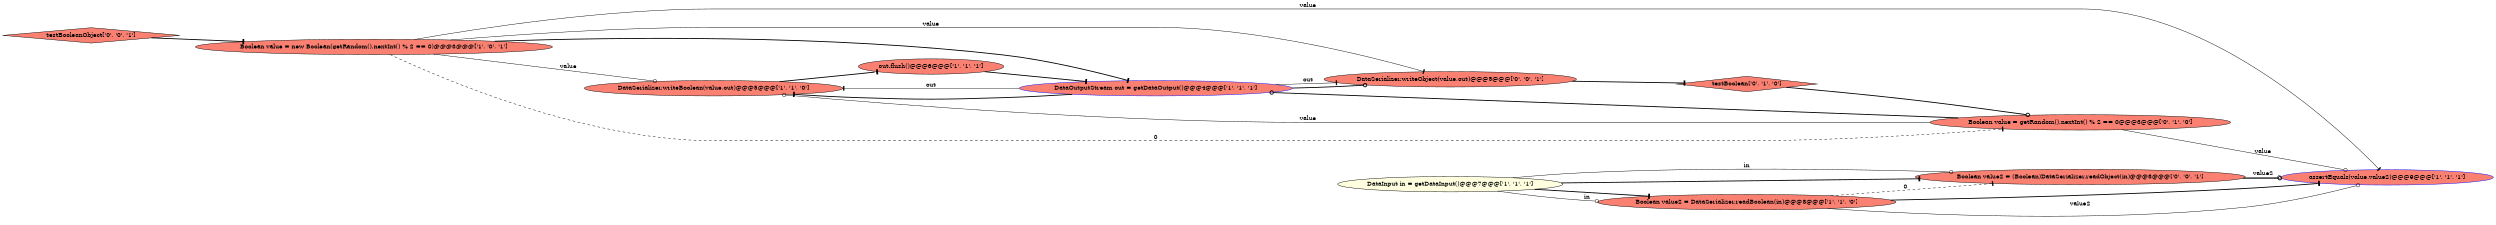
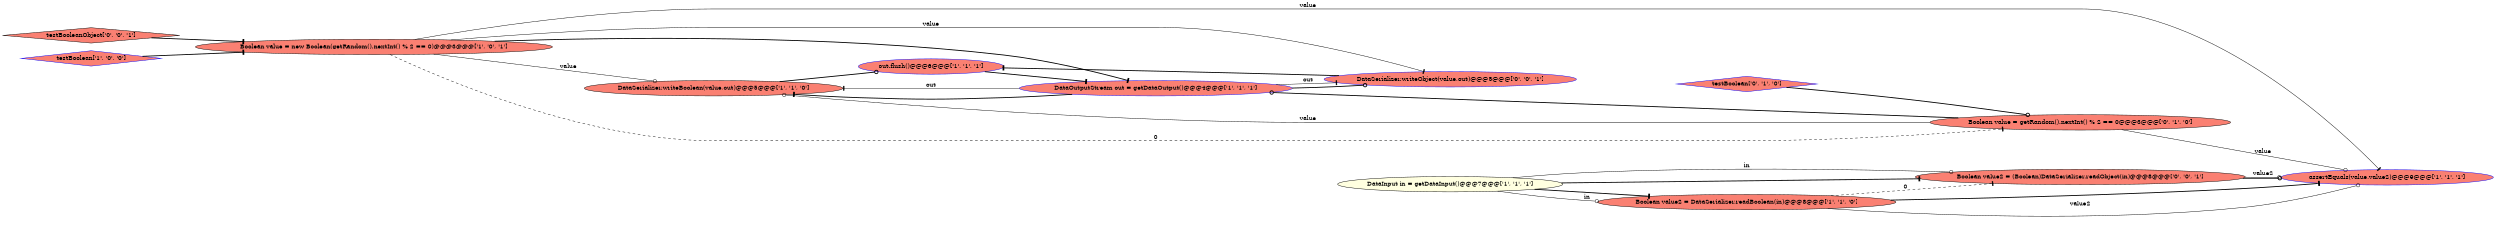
node "testBoolean['1', '0', '0']": added
node "out.flush()@@@6@@@['1', '1', '1']": color black -> blue
edge "DataSerializer.writeBoolean(value,out)@@@5@@@['1', '1', '0']" -> "out.flush()@@@6@@@['1', '1', '1']": arrowhead tee -> odot
node "DataSerializer.writeObject(value,out)@@@5@@@['0', '0', '1']": color black -> blue
edge "DataSerializer.writeObject(value,out)@@@5@@@['0', '0', '1']" -> "testBoolean['0', '1', '0']": now "DataSerializer.writeObject(value,out)@@@5@@@['0', '0', '1']" -> "out.flush()@@@6@@@['1', '1', '1']"
node "testBoolean['0', '1', '0']": color black -> blue
